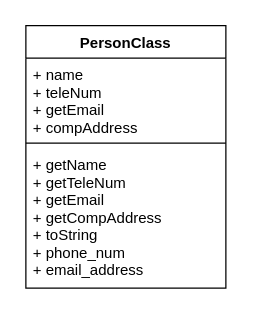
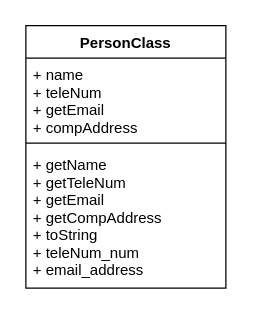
node "+ getName + getTeleNum + getEmail + getCompAddress + toString + phone_num + email_address": label "+ getName + getTeleNum + getEmail + getCompAddress + toString + phone_num + email_address" -> "+ getName + getTeleNum + getEmail + getCompAddress + toString + teleNum_num + email_address"
